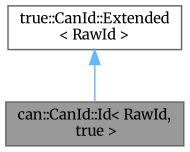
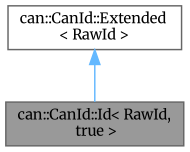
node "true::CanId::Extended < RawId >": label "true::CanId::Extended < RawId >" -> "can::CanId::Extended < RawId >"
